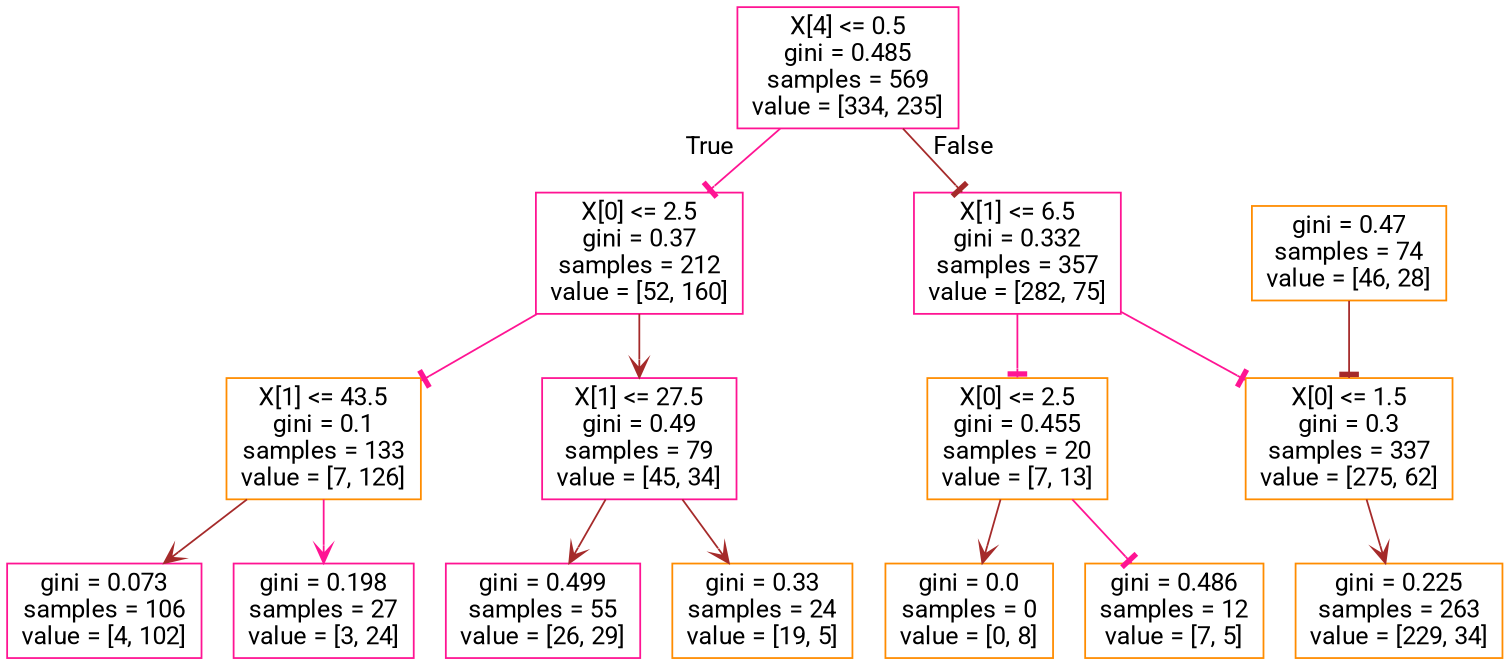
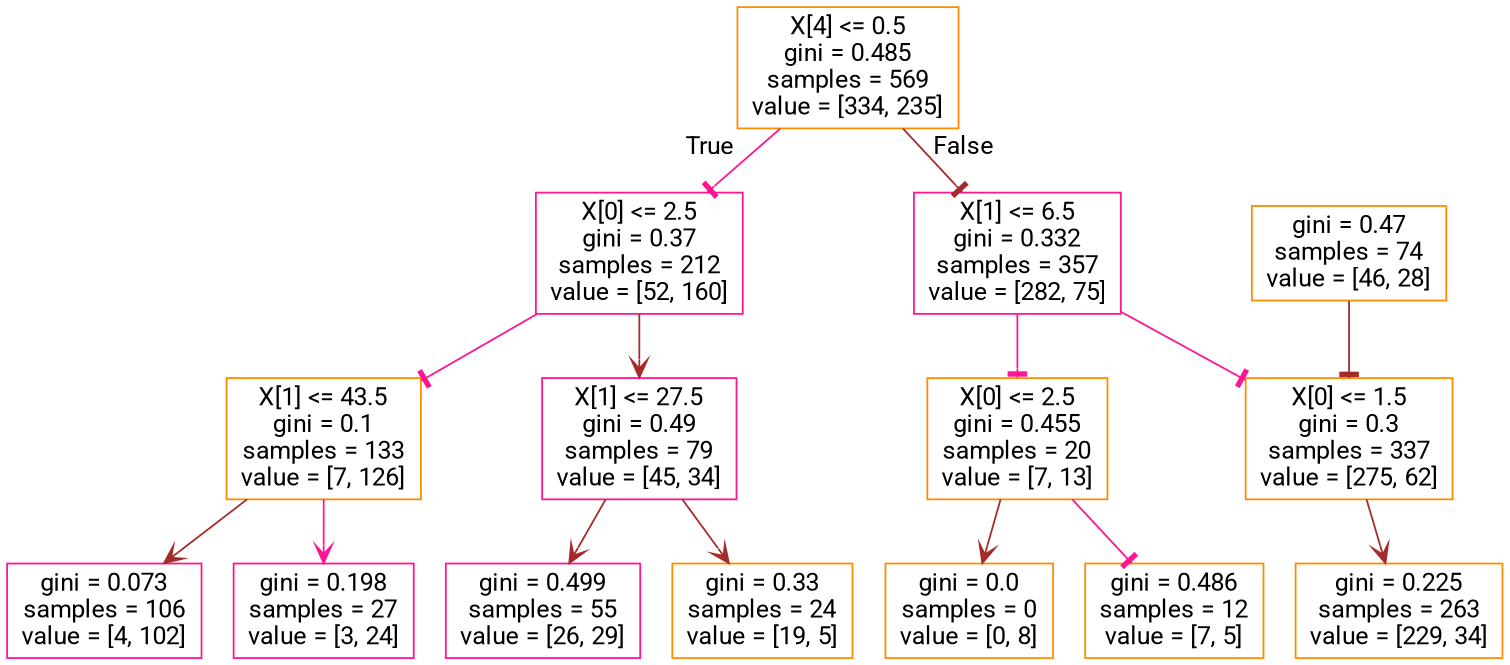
node "X[4] <= 0.5 gini = 0.485 samples = 569 value = [334, 235]": color deeppink -> darkorange
